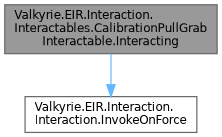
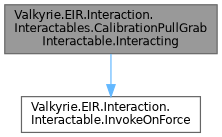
node "Valkyrie.EIR.Interaction. Interaction.InvokeOnForce": label "Valkyrie.EIR.Interaction. Interaction.InvokeOnForce" -> "Valkyrie.EIR.Interaction. Interactable.InvokeOnForce"
